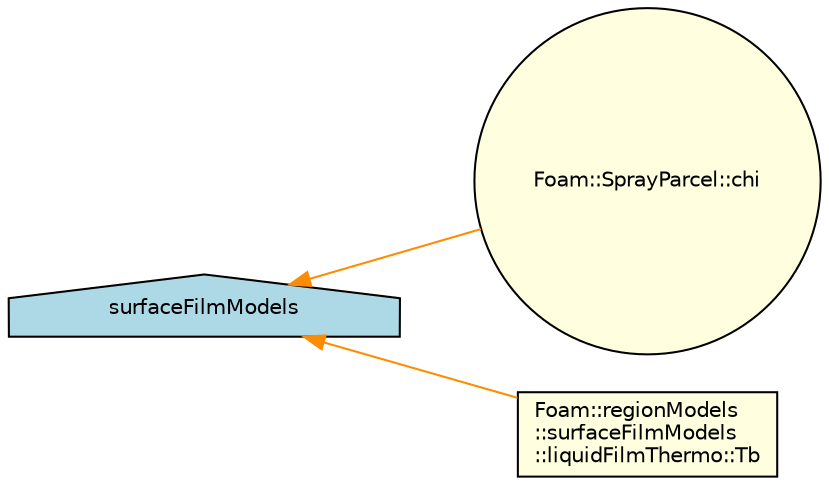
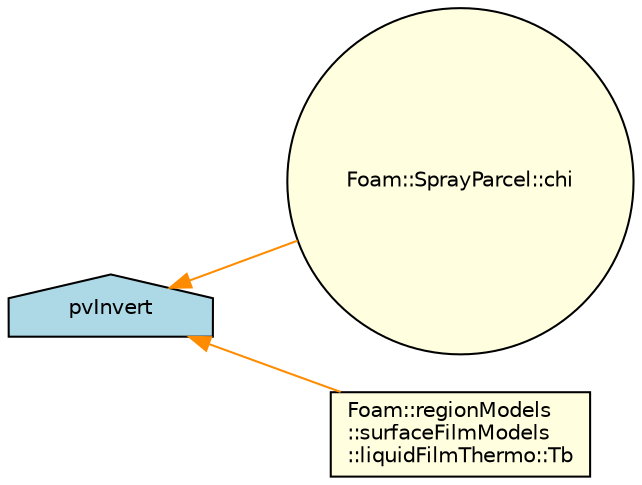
node "surfaceFilmModels": label "surfaceFilmModels" -> "pvInvert"
